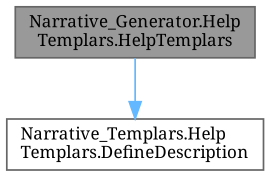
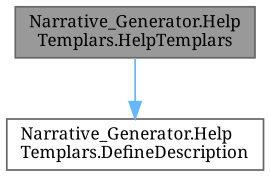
node "Narrative_Templars.Help Templars.DefineDescription": label "Narrative_Templars.Help Templars.DefineDescription" -> "Narrative_Generator.Help Templars.DefineDescription"
